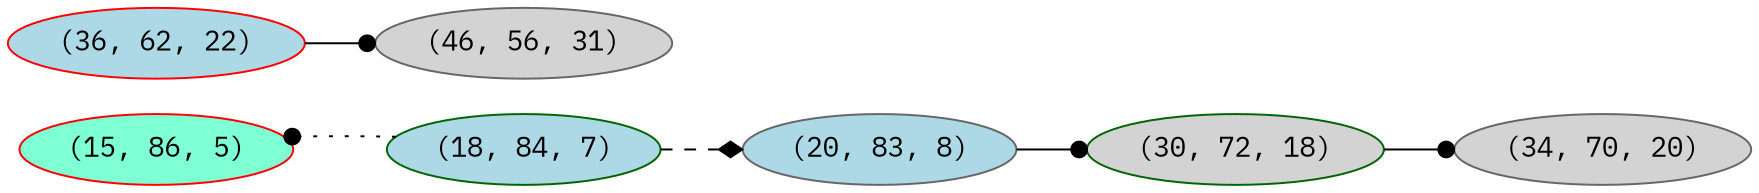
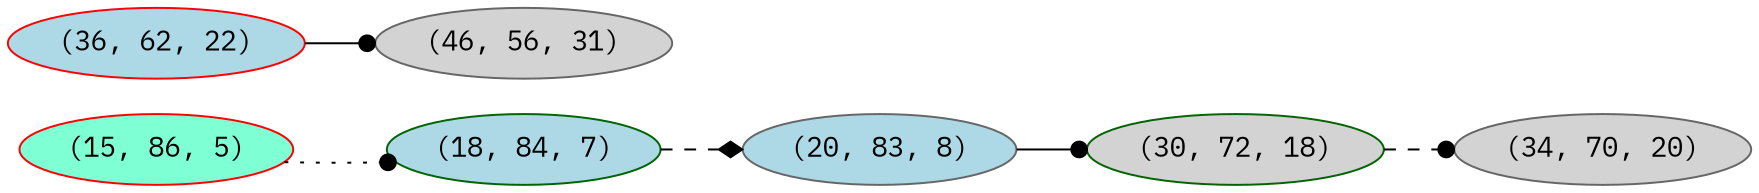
edge "(18, 84, 7)" -> "(15, 86, 5)": reversed
edge "(30, 72, 18)" -> "(34, 70, 20)": style solid -> dashed
